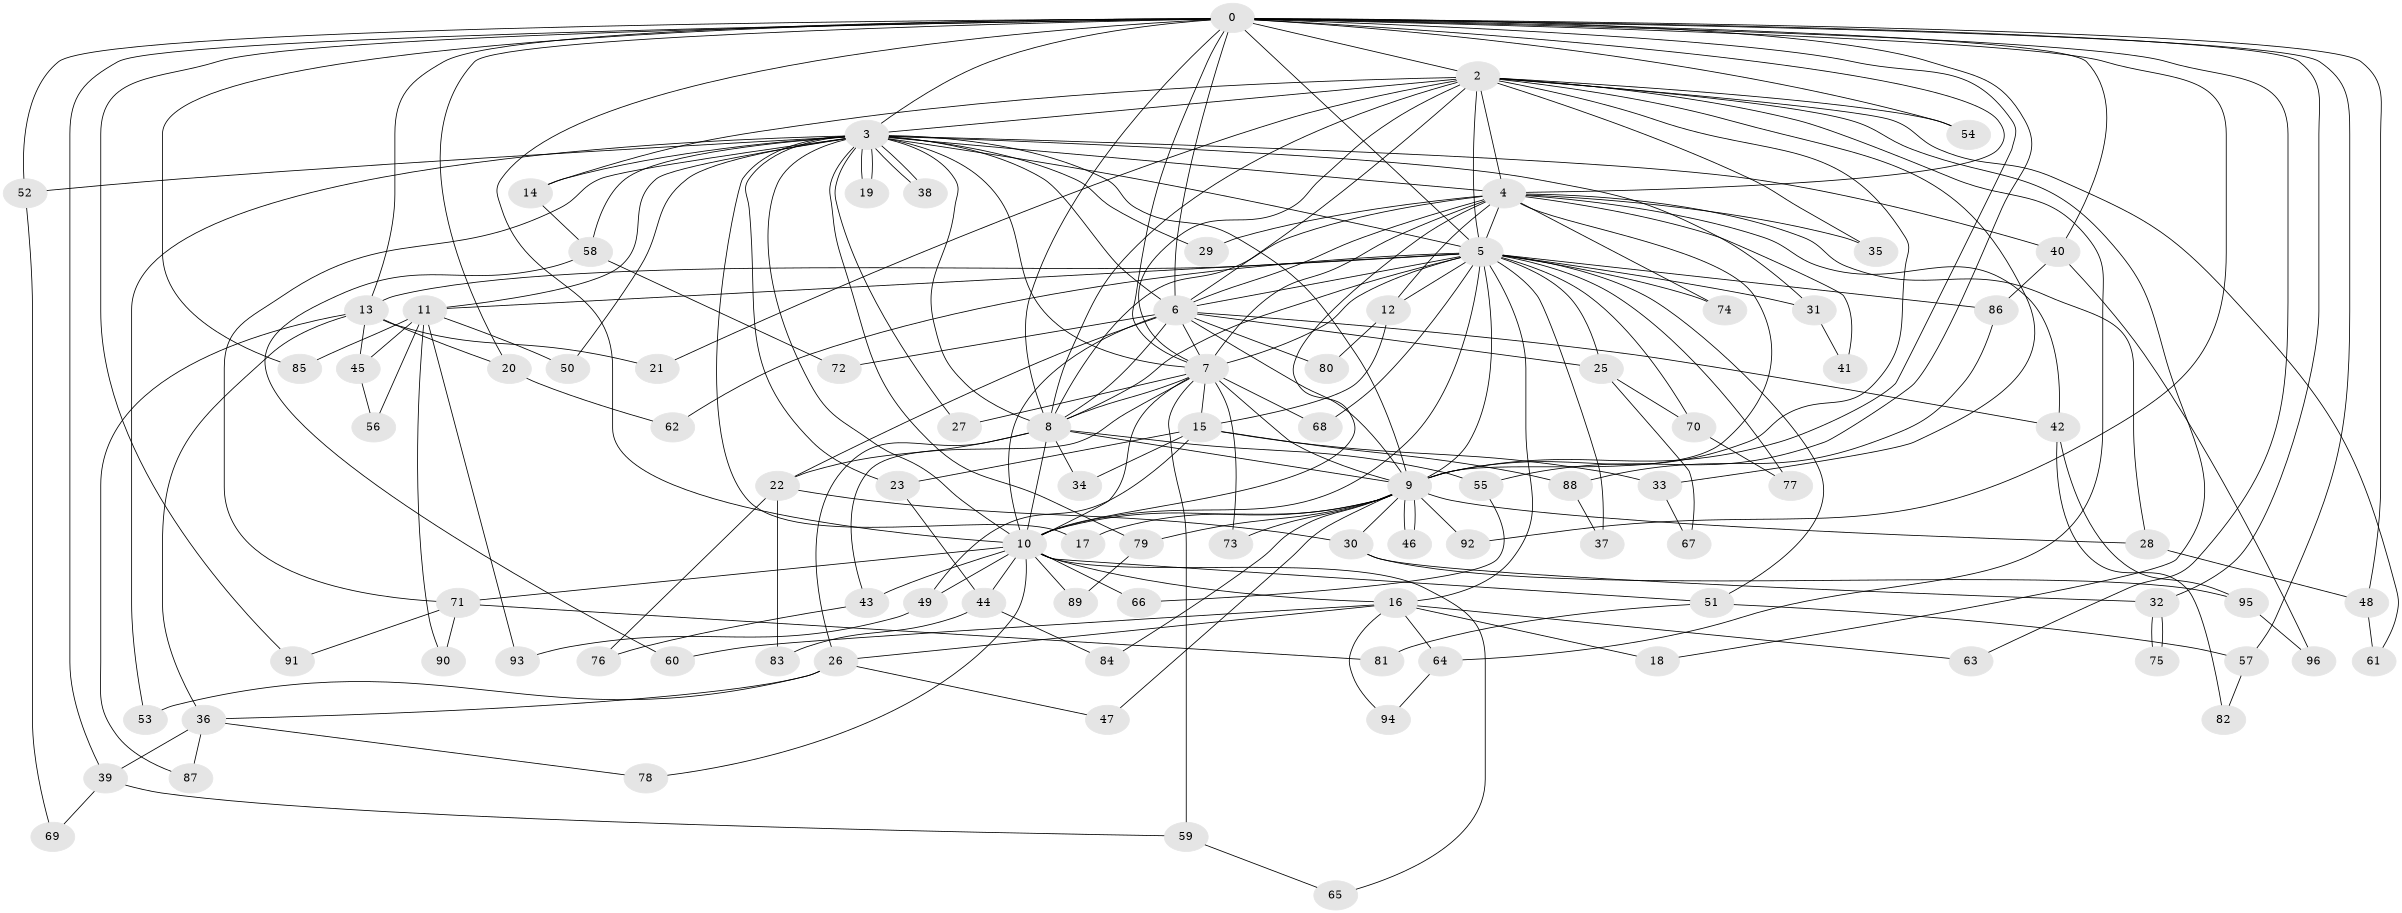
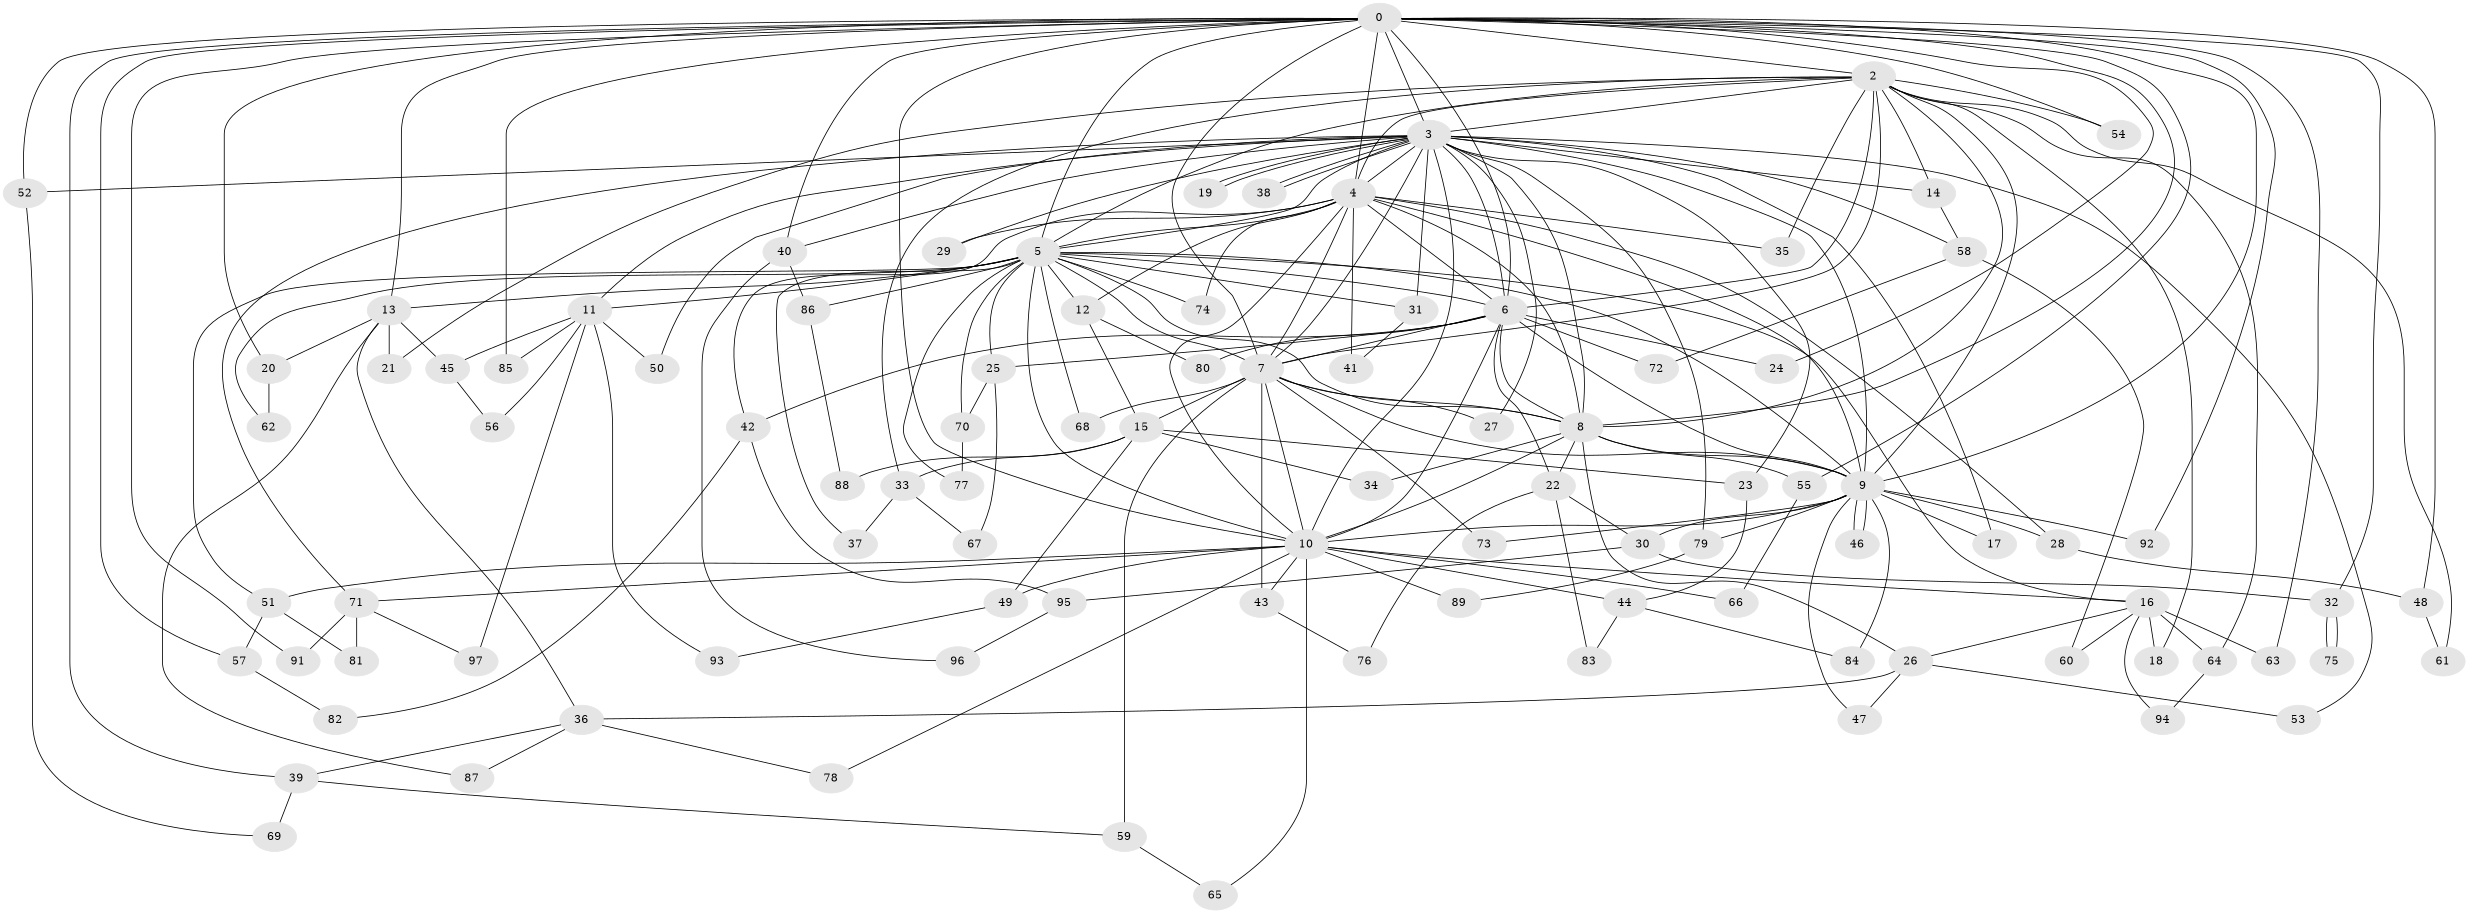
node "24": added
edge "88" -- "37": now "33" -- "37"
node "90": label "90" -> "97"
